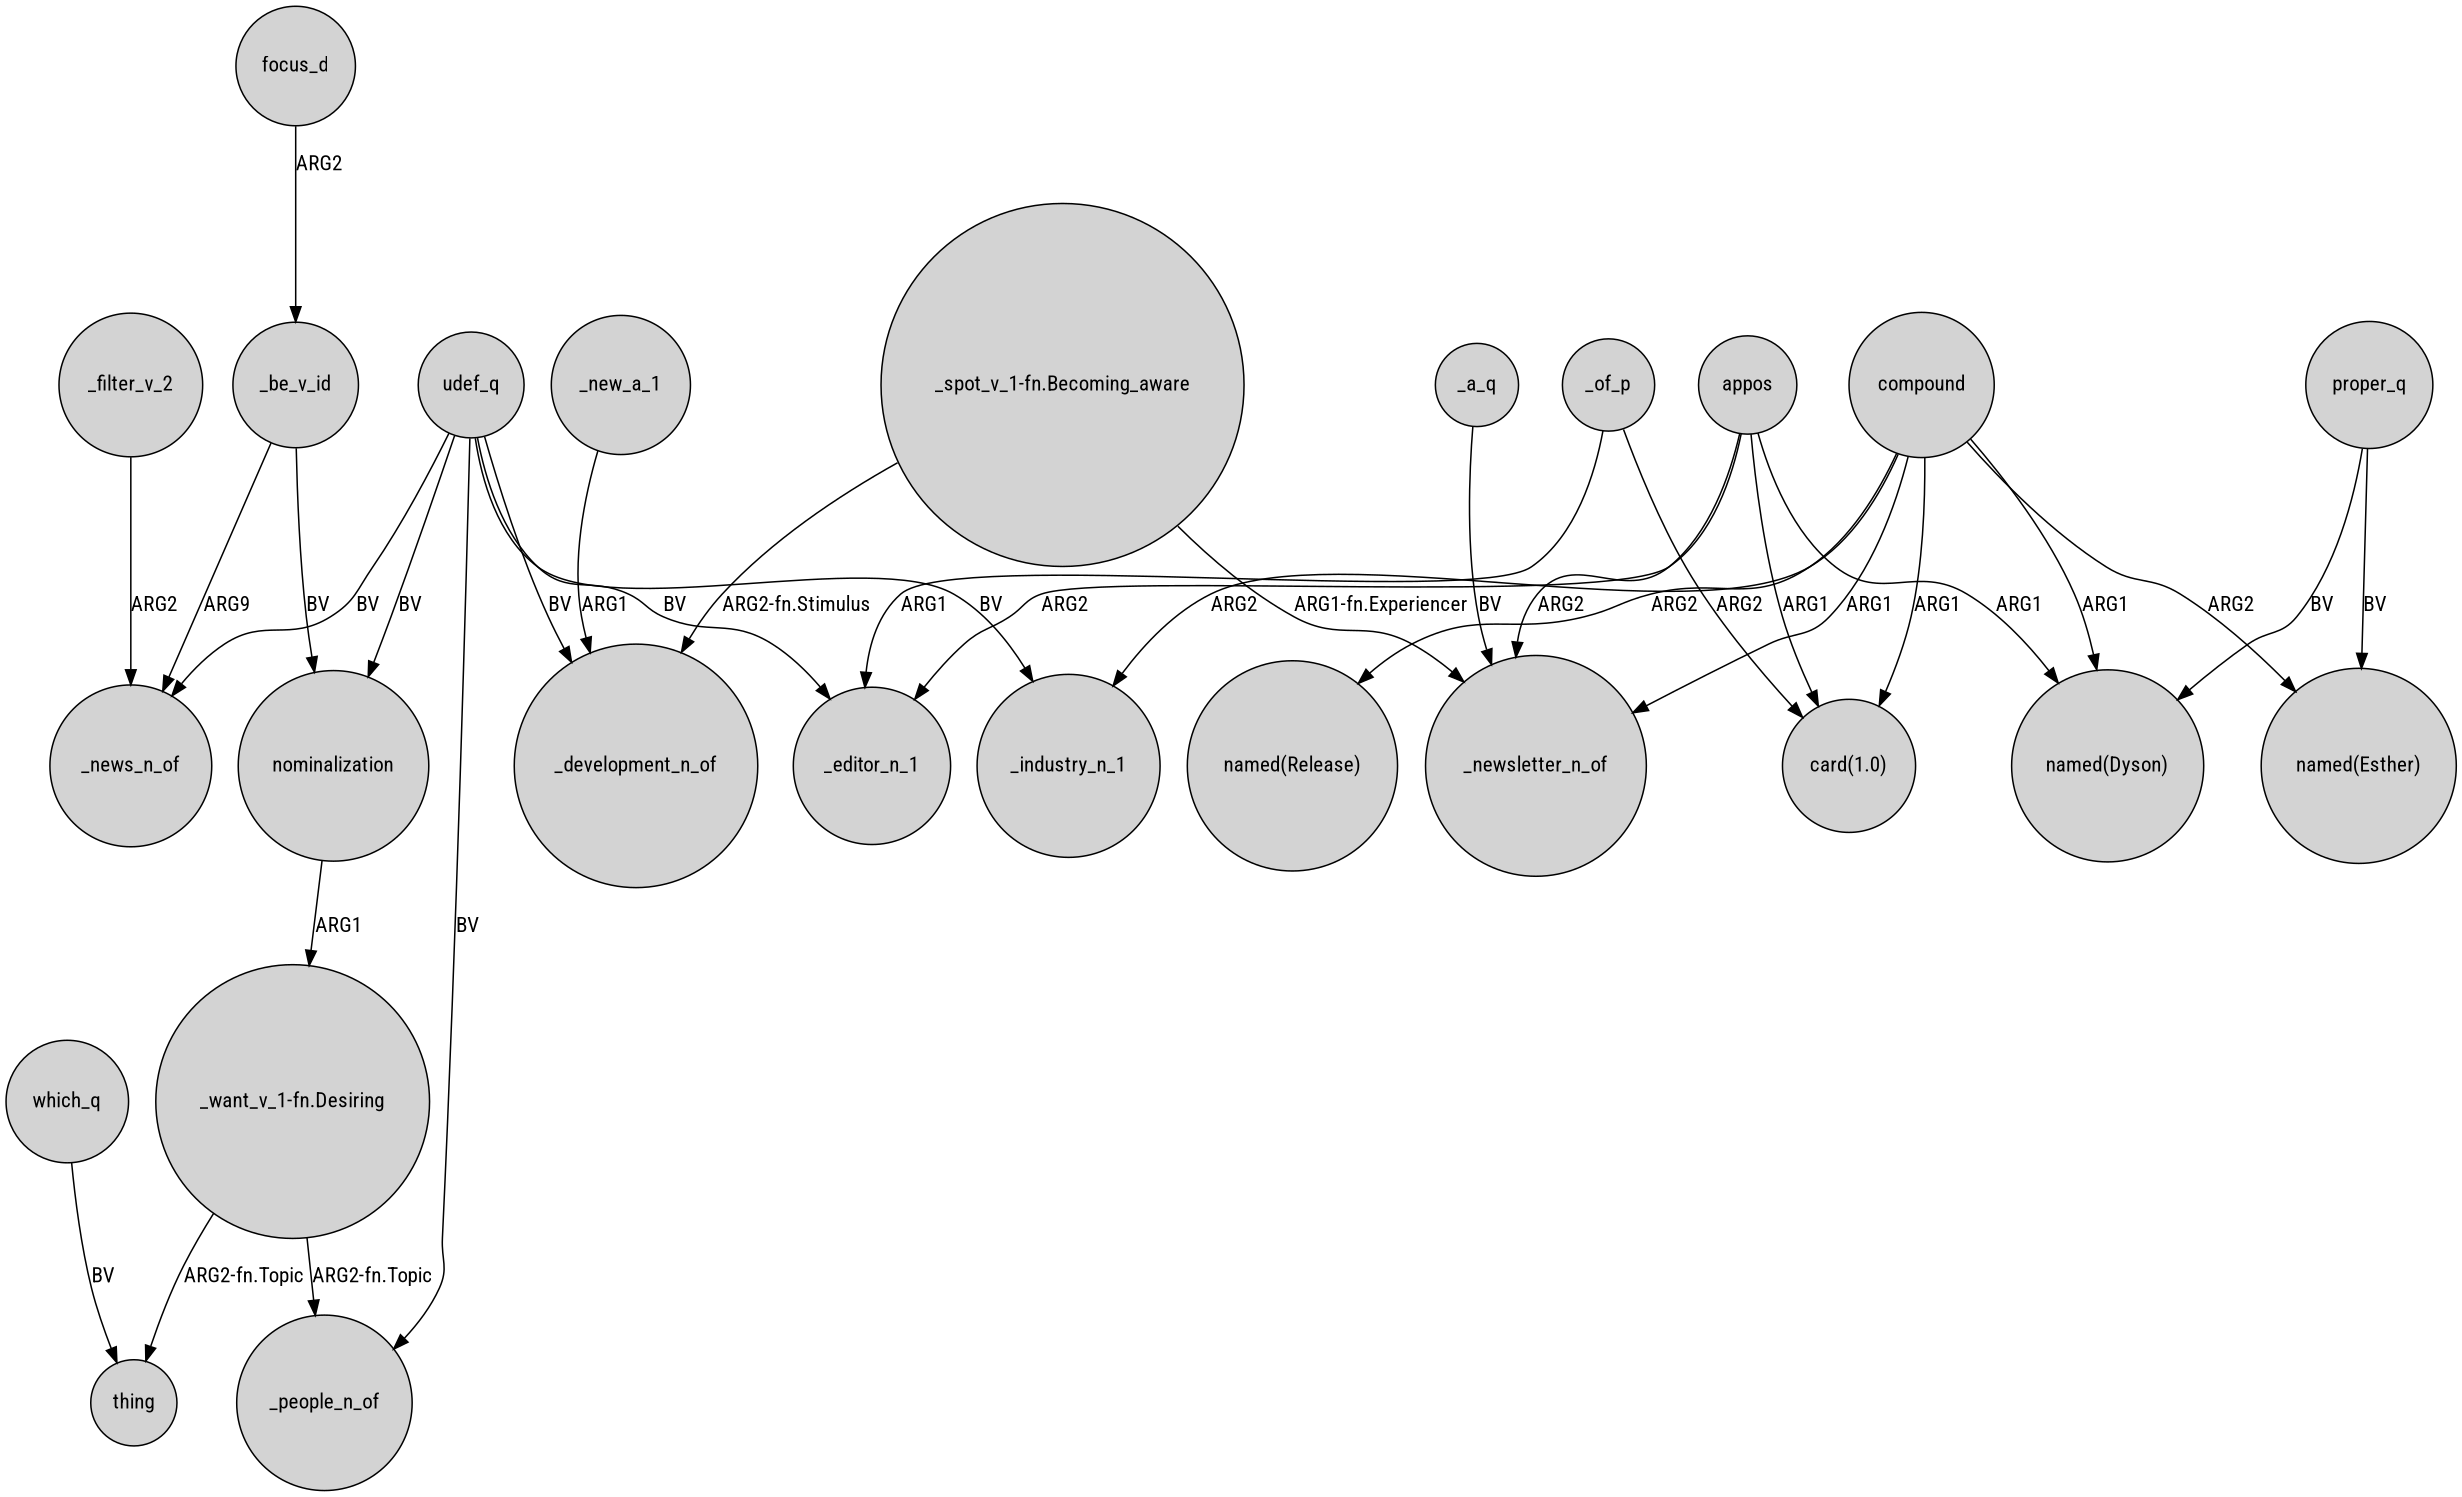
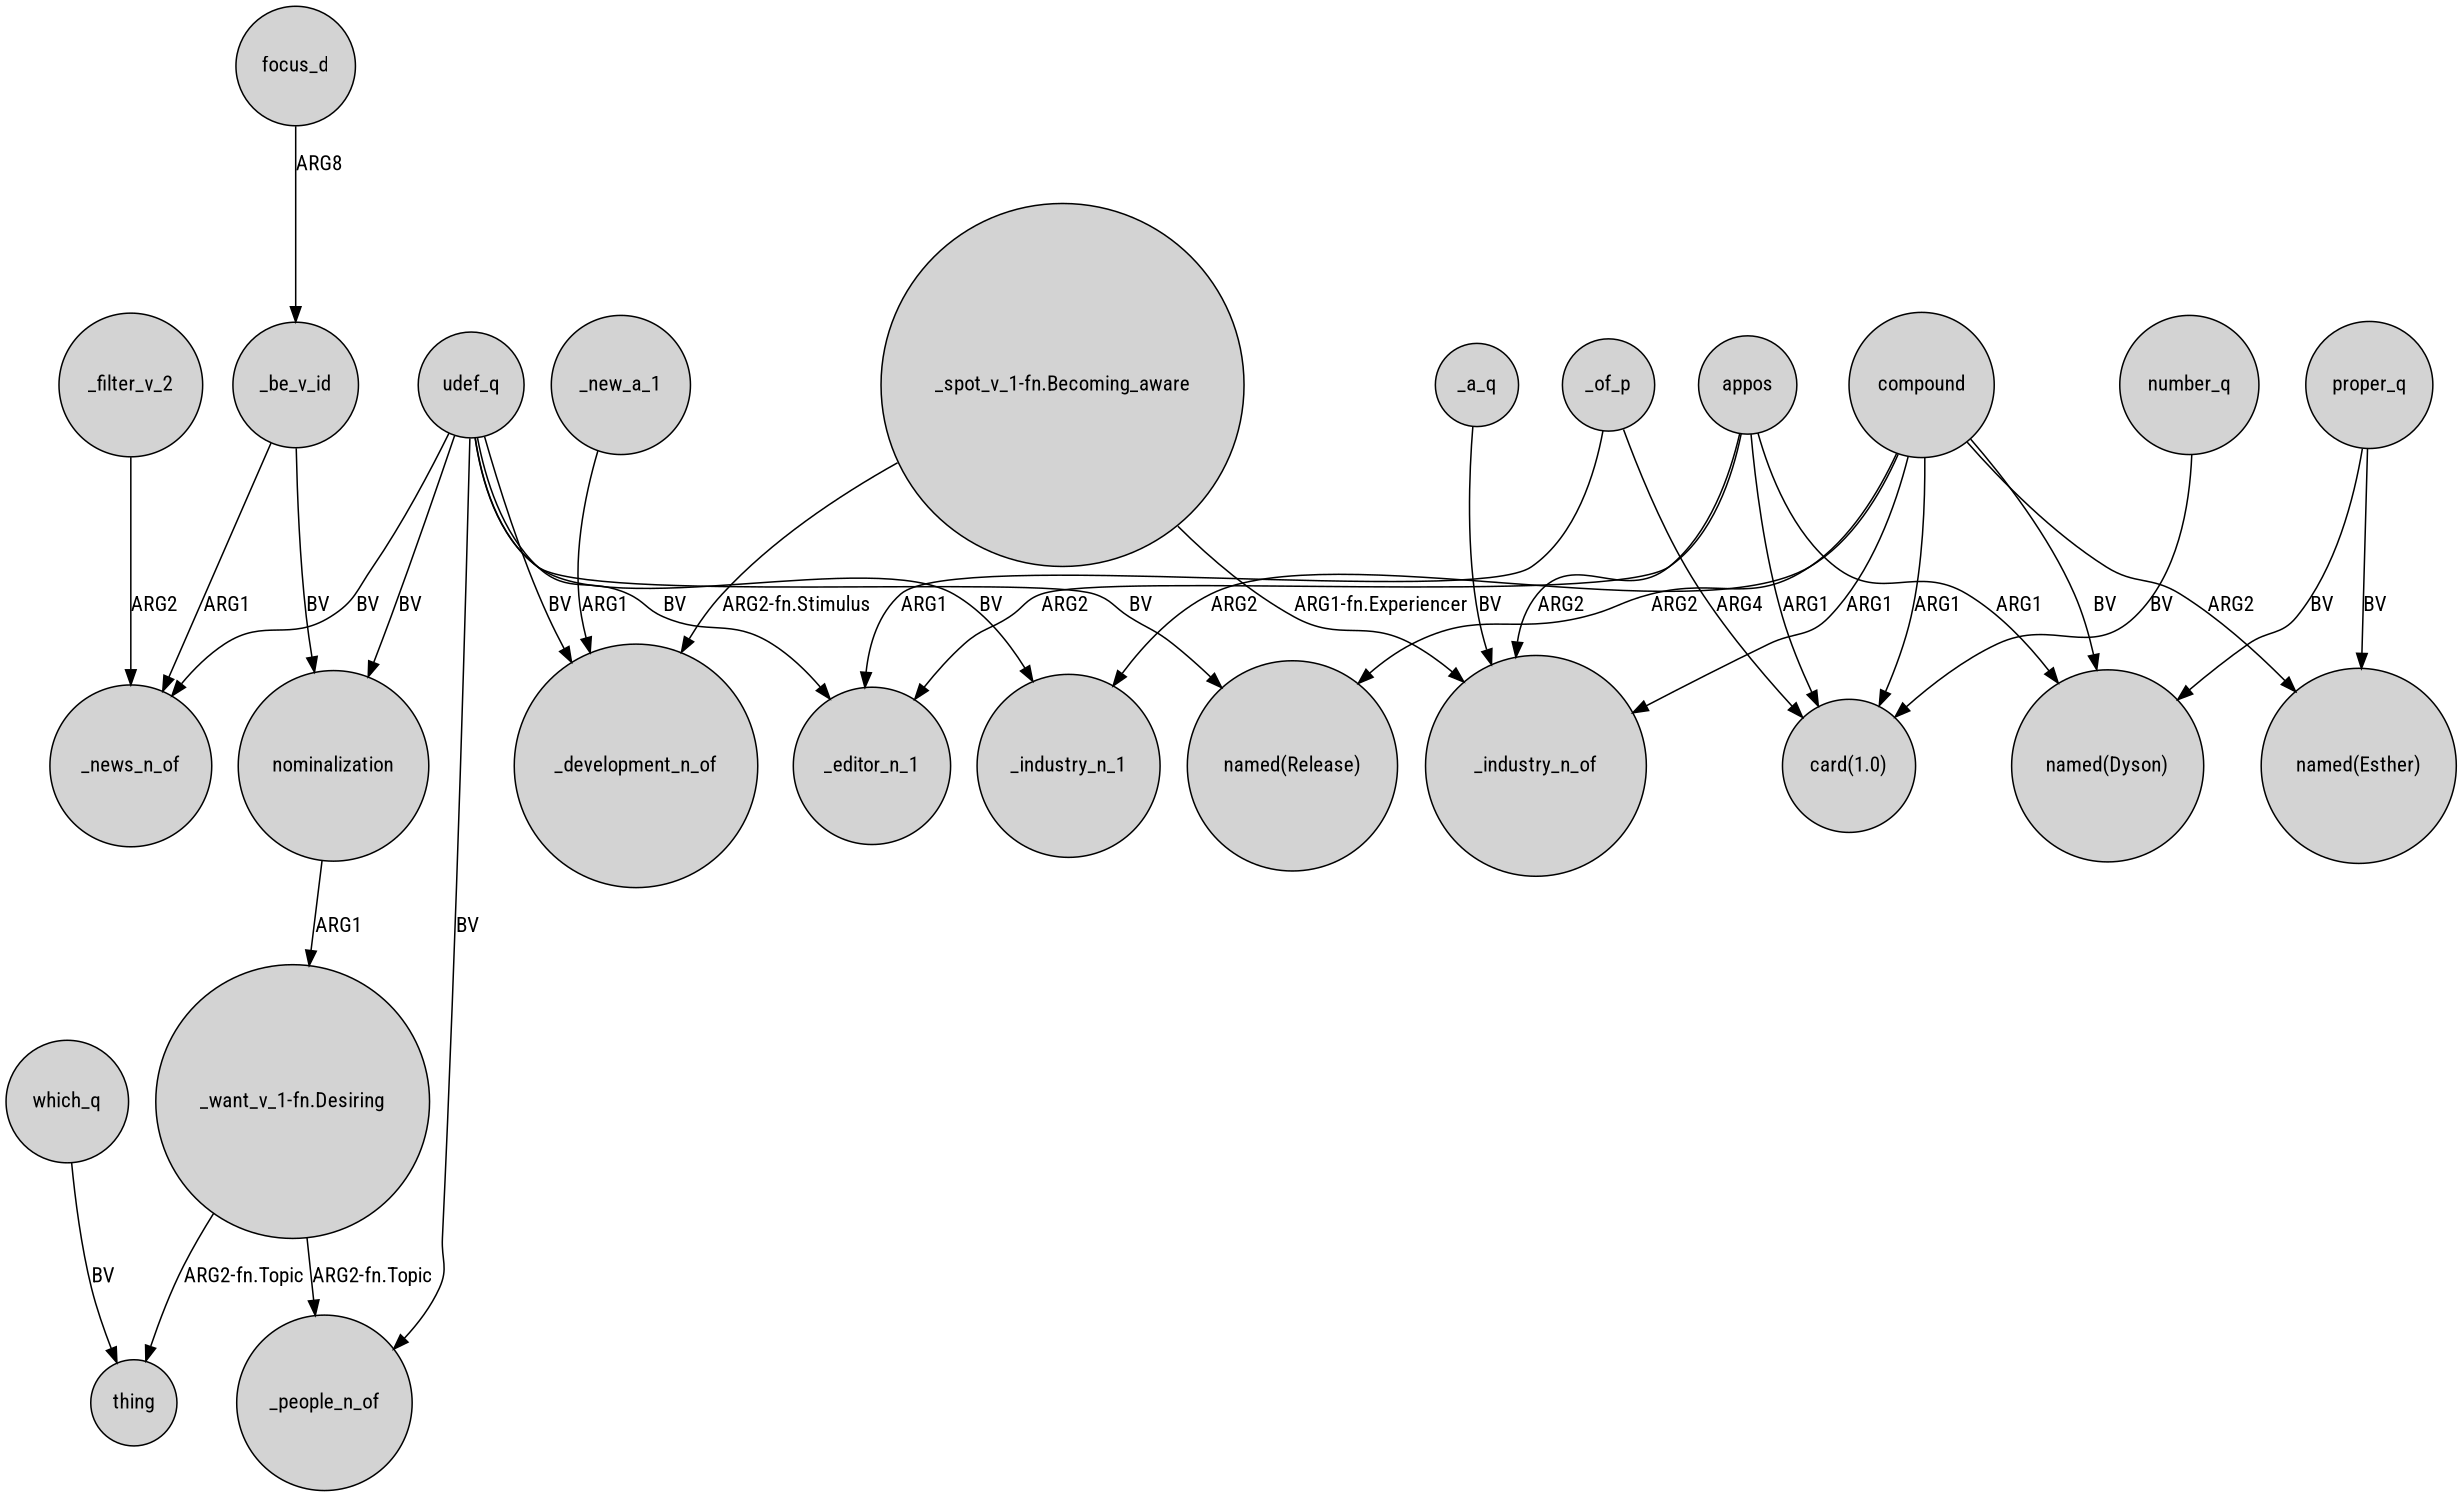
edge "focus_d" -> "_be_v_id": label "ARG2" -> "ARG8"
node "number_q": added
edge "udef_q" -> "named(Release)": added, label "BV"
edge "_be_v_id" -> "_news_n_of": label "ARG9" -> "ARG1"
edge "_of_p" -> "card(1.0)": label "ARG2" -> "ARG4"
edge "compound" -> "named(Dyson)": label "ARG1" -> "BV"
node "_newsletter_n_of": label "_newsletter_n_of" -> "_industry_n_of"
